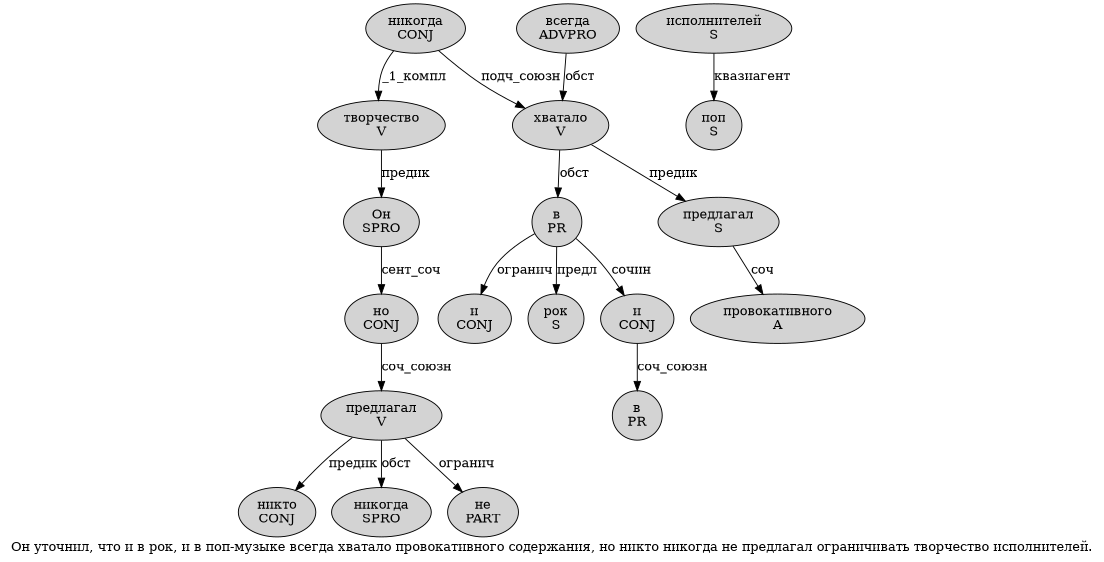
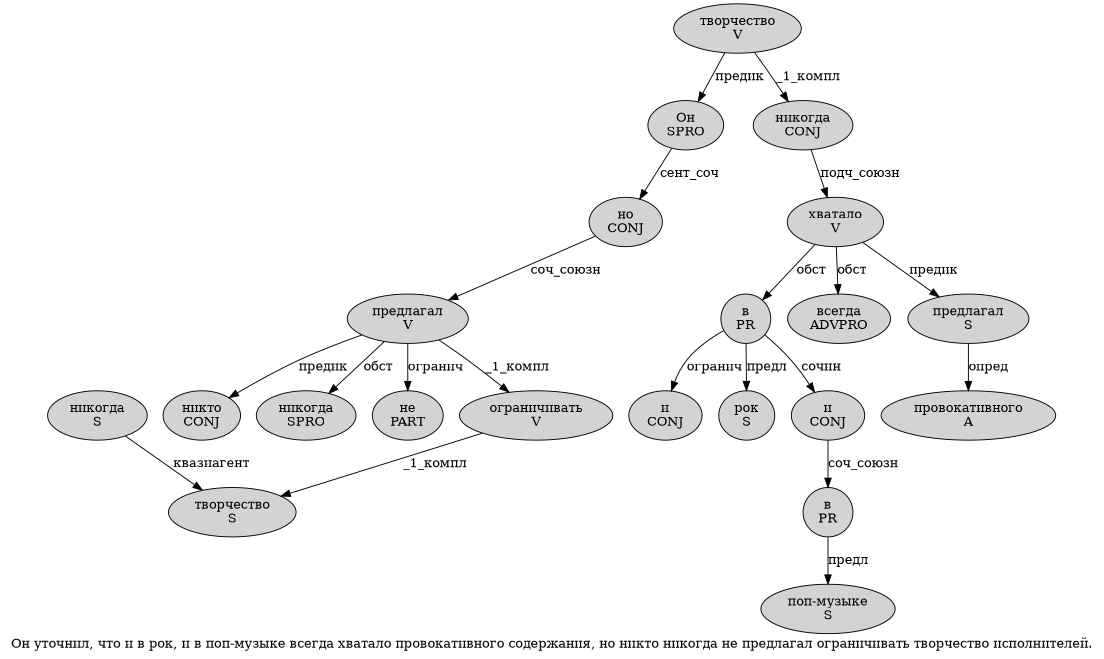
node "исполнителей S": label "исполнителей S" -> "никогда S"
edge "никогда CONJ" -> "творчество V": reversed
edge "всегда ADVPRO" -> "хватало V": reversed
node "поп S": label "поп S" -> "творчество S"
edge "предлагал S" -> "провокативного A": label "соч" -> "опред"
node "ограничивать V": added
node "поп-музыке S": added
